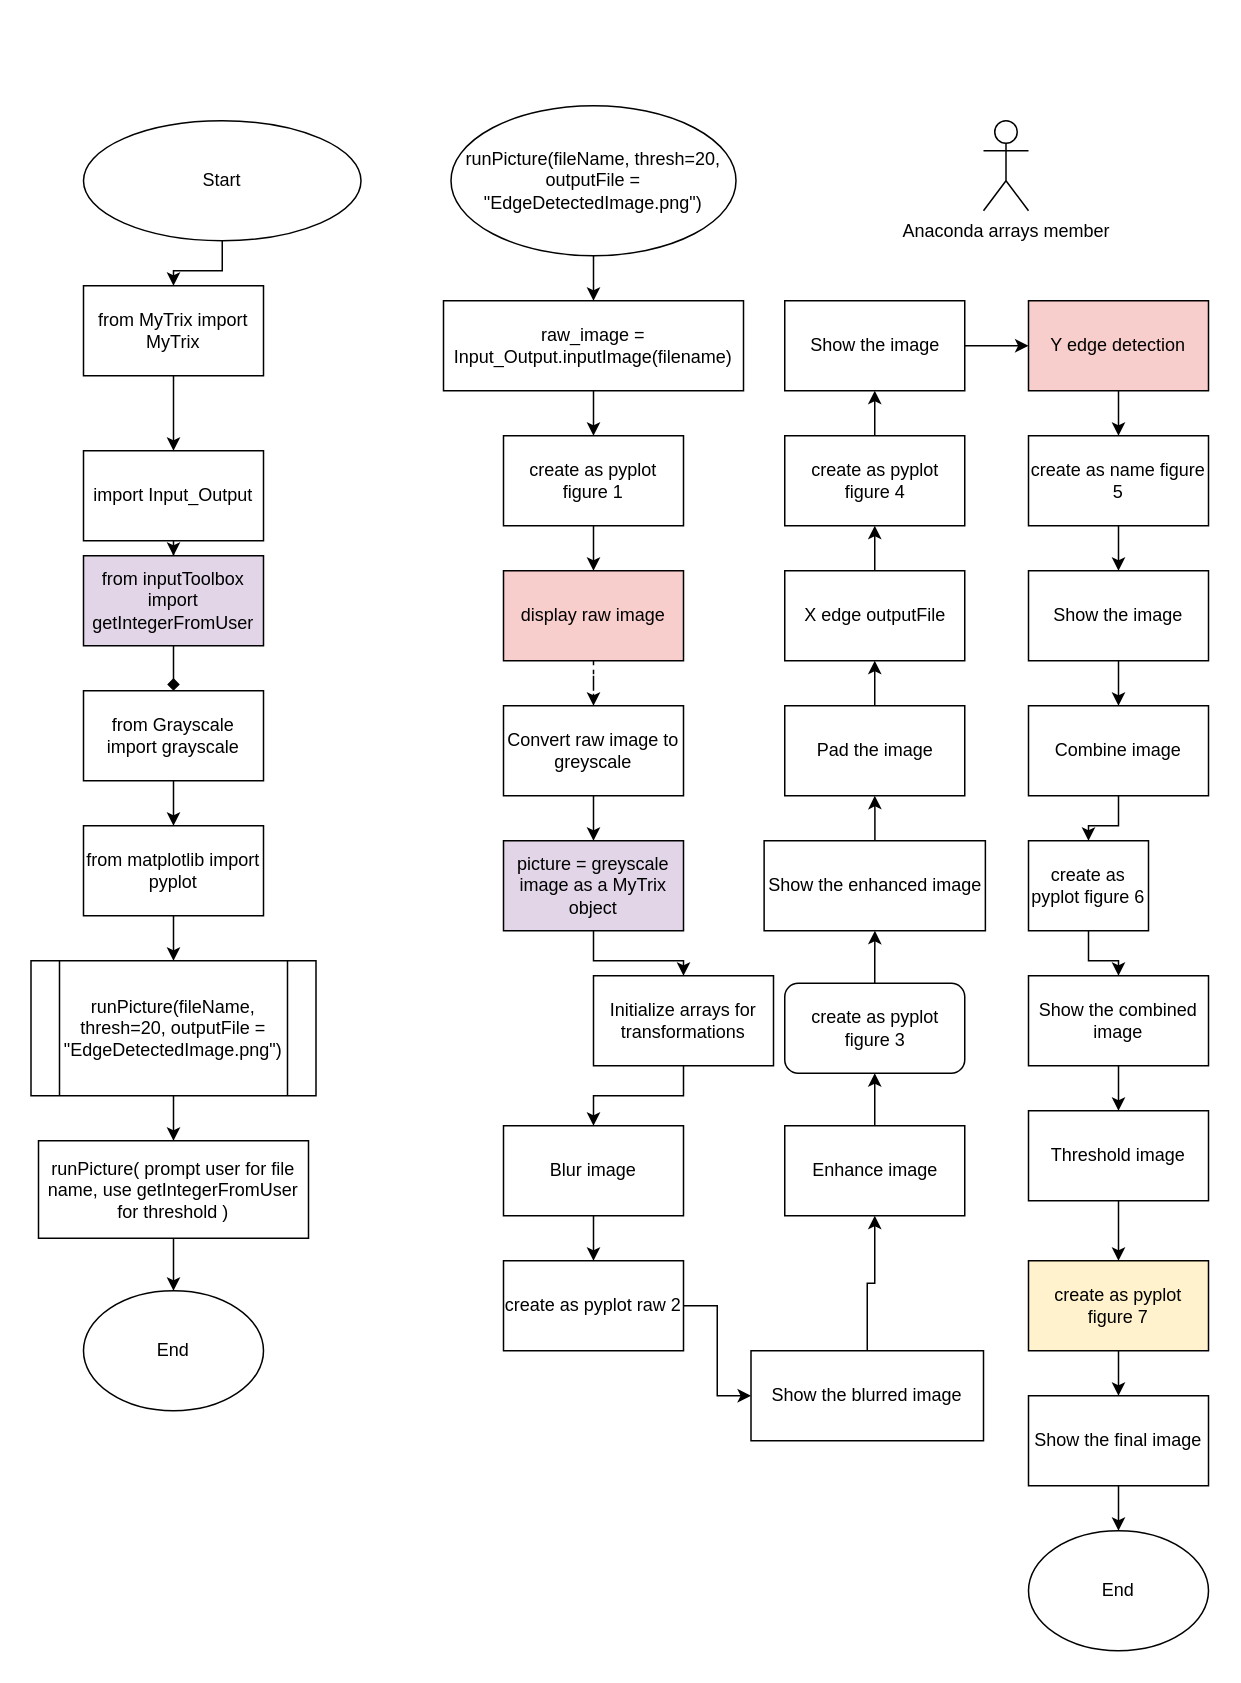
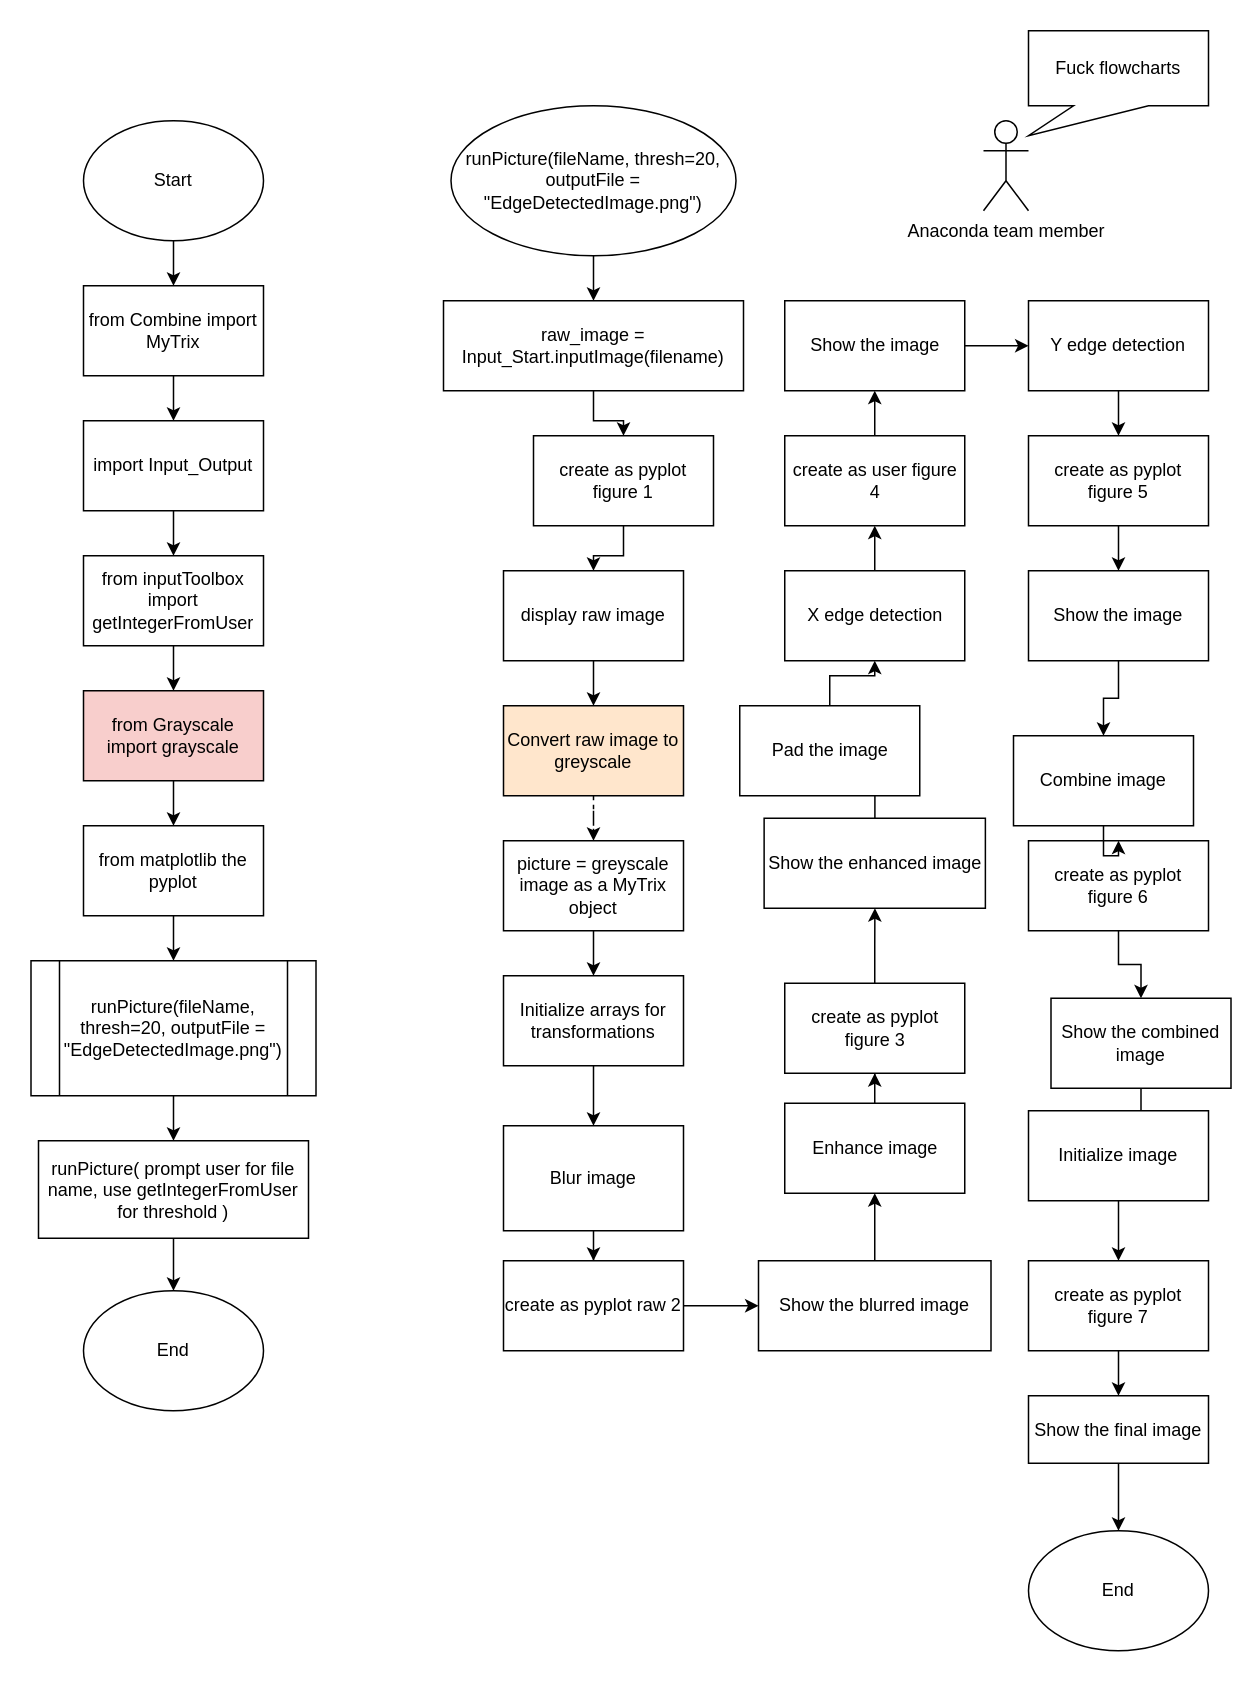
node "Fuck flowcharts": added
node "Start": size 278x120 -> 180x120
node "Anaconda arrays member": label "Anaconda arrays member" -> "Anaconda team member"
node "from MyTrix import MyTrix": label "from MyTrix import MyTrix" -> "from Combine import MyTrix"
node "raw_image = Input_Output.inputImage(filename)": label "raw_image = Input_Output.inputImage(filename)" -> "raw_image = Input_Start.inputImage(filename)"
node "Y edge detection": fillcolor #f8cecc -> #ffffff
node "create as pyplot figure 1": moved (593, 481) -> (623, 481)
node "create as pyplot figure 4": label "create as pyplot figure 4" -> "create as user figure 4"
node "create as name figure 5": label "create as name figure 5" -> "create as pyplot figure 5"
node "import Input_Output": moved (173, 496) -> (173, 466)
node "from inputToolbox import getIntegerFromUser": fillcolor #e1d5e7 -> #ffffff
node "display raw image": fillcolor #f8cecc -> #ffffff
node "X edge outputFile": label "X edge outputFile" -> "X edge detection"
edge "display raw image" -> "Convert raw image to greyscale": style dashed -> solid
edge "from inputToolbox import getIntegerFromUser" -> "from Grayscale import grayscale": arrowhead diamond -> classic
node "from Grayscale import grayscale": fillcolor #ffffff -> #f8cecc
node "Convert raw image to greyscale": fillcolor #ffffff -> #ffe6cc
node "Pad the image": moved (875, 751) -> (830, 751)
node "Combine image": moved (1118, 751) -> (1103, 781)
edge "Convert raw image to greyscale" -> "picture = greyscale image as a MyTrix object": style solid -> dashed
node "from matplotlib import pyplot": label "from matplotlib import pyplot" -> "from matplotlib the pyplot"
node "picture = greyscale image as a MyTrix object": fillcolor #e1d5e7 -> #ffffff
node "Show the enhanced image": moved (875, 886) -> (875, 863)
node "create as pyplot figure 6": size 120x90 -> 180x90
node "Initialize arrays for transformations": moved (683, 1021) -> (593, 1021)
node "Show the combined image": moved (1118, 1021) -> (1141, 1043)
node "create as pyplot figure 3": shape rounded rectangle -> rectangle
node "Threshold image": label "Threshold image" -> "Initialize image"
node "Blur image": size 180x90 -> 180x105
node "Enhance image": moved (875, 1171) -> (875, 1148)
node "create as pyplot figure 7": fillcolor #fff2cc -> #ffffff
node "Show the blurred image": moved (867, 1396) -> (875, 1306)
node "Show the final image": size 180x90 -> 180x68
